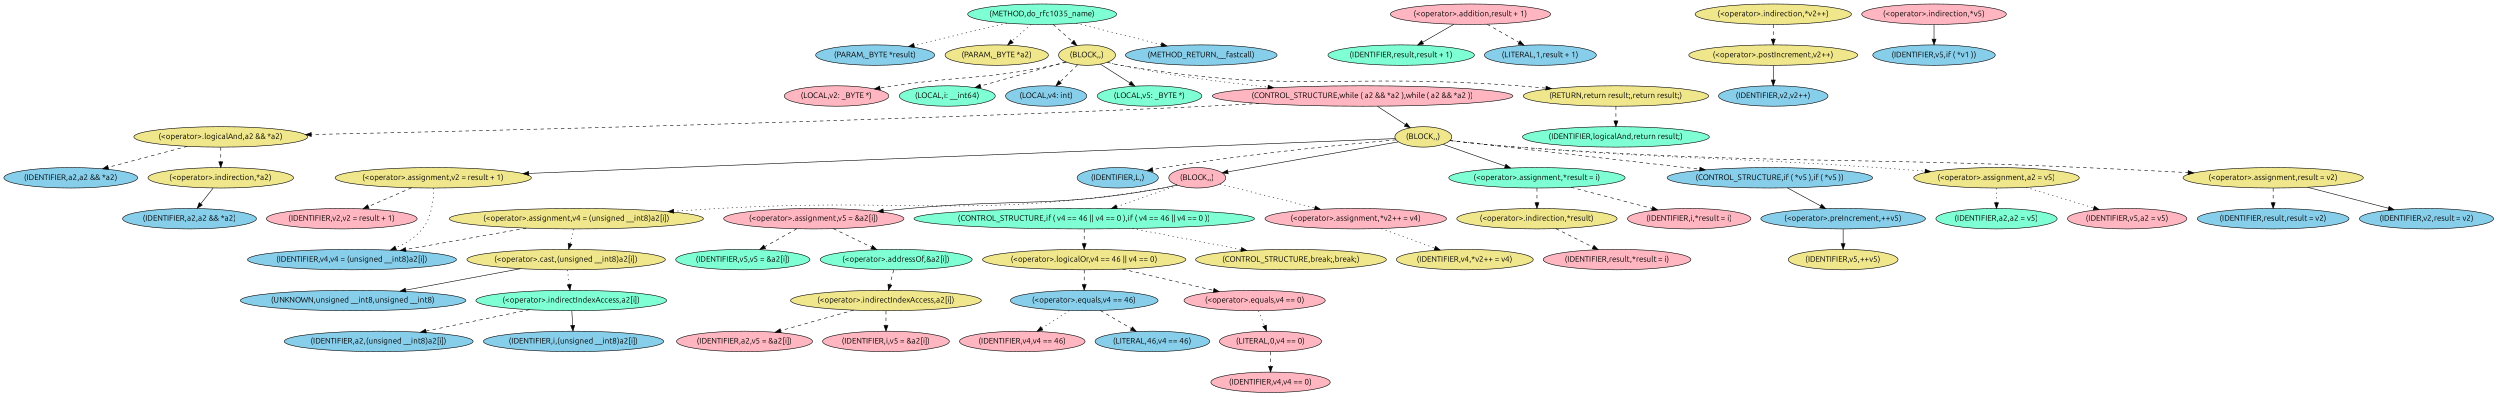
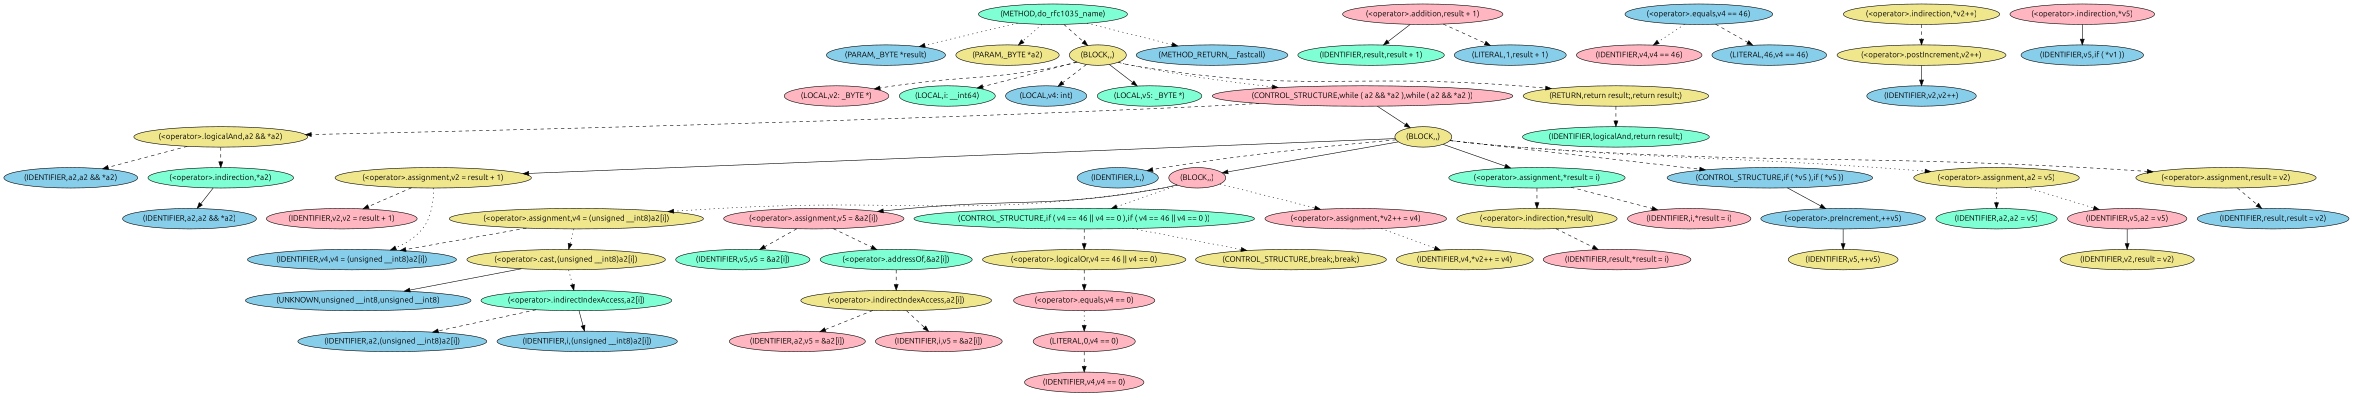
node "(<operator>.indirection,*a2)": fillcolor khaki -> aquamarine
edge "(<operator>.assignment,result = v2)" -> "(IDENTIFIER,v2,result = v2)": now "(IDENTIFIER,v5,a2 = v5)" -> "(IDENTIFIER,v2,result = v2)"
node "(IDENTIFIER,v2,result = v2)": fillcolor skyblue -> khaki
edge "(<operator>.logicalOr,v4 == 46 || v4 == 0)" -> "(<operator>.equals,v4 == 46)": removed
